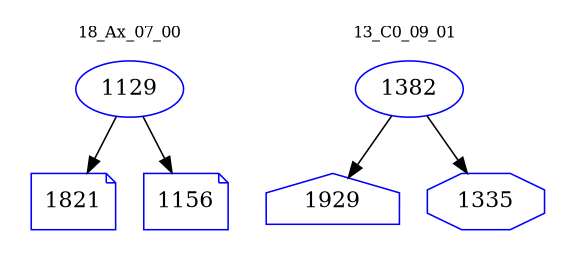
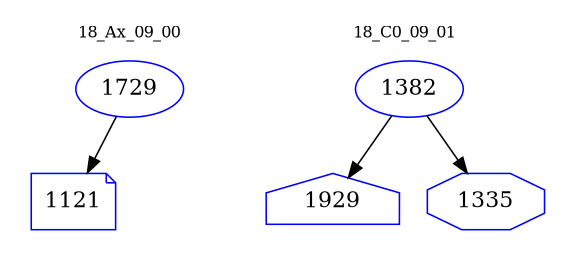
cluster "18_Ax_07_00": label "18_Ax_07_00" -> "18_Ax_09_00"
cluster "13_C0_09_01": label "13_C0_09_01" -> "18_C0_09_01"
node "1129": label "1129" -> "1729"
node "1821": label "1821" -> "1121"
node "1156": removed
